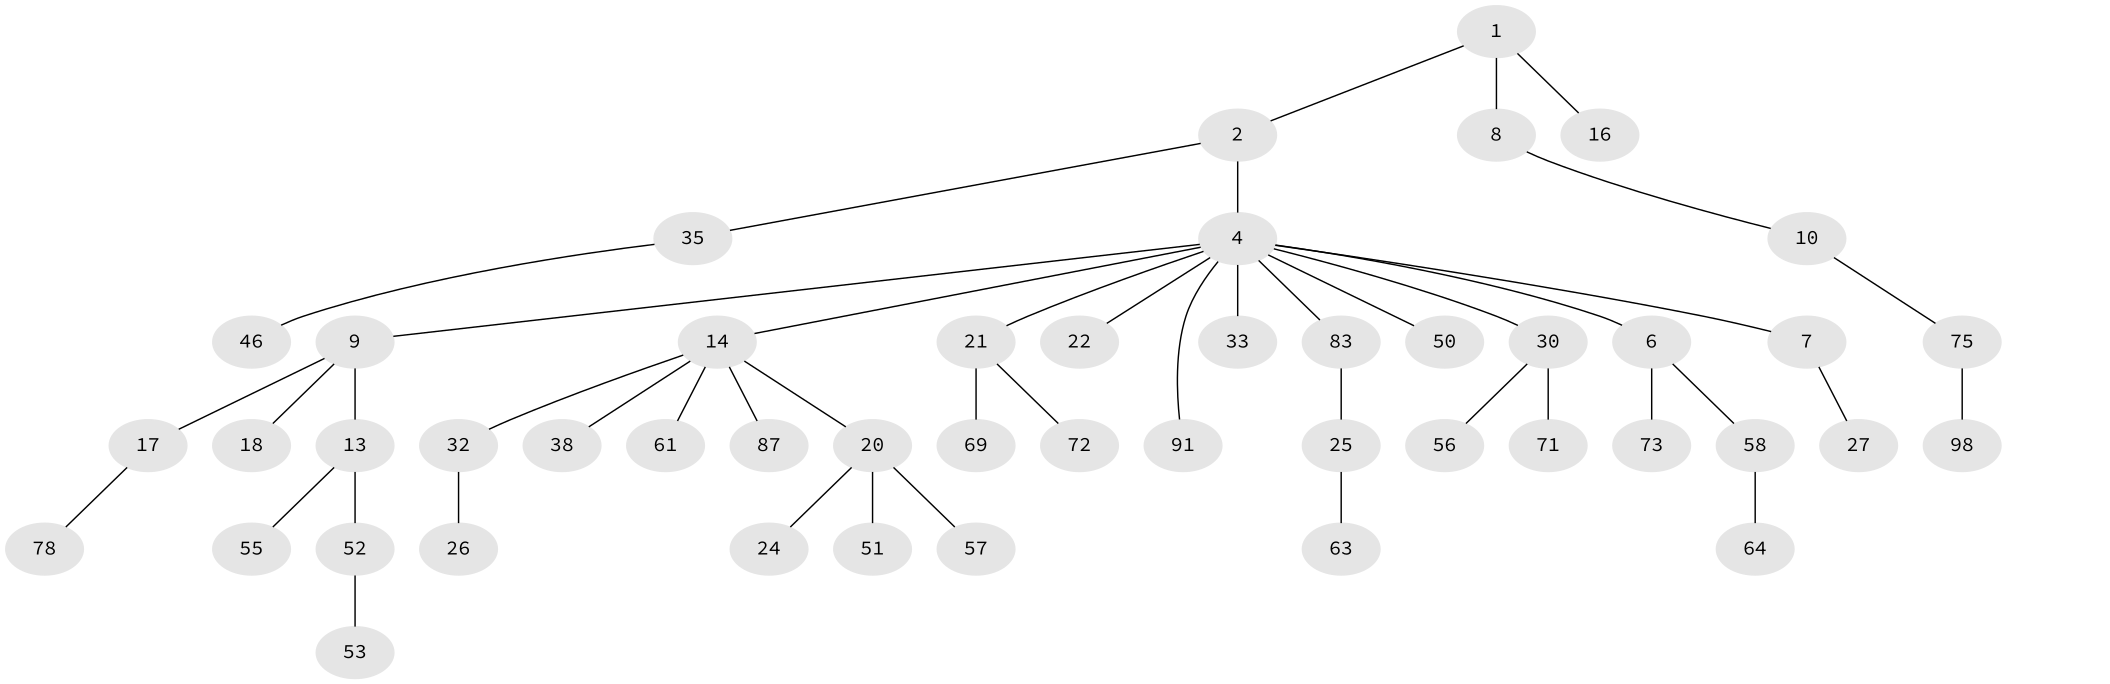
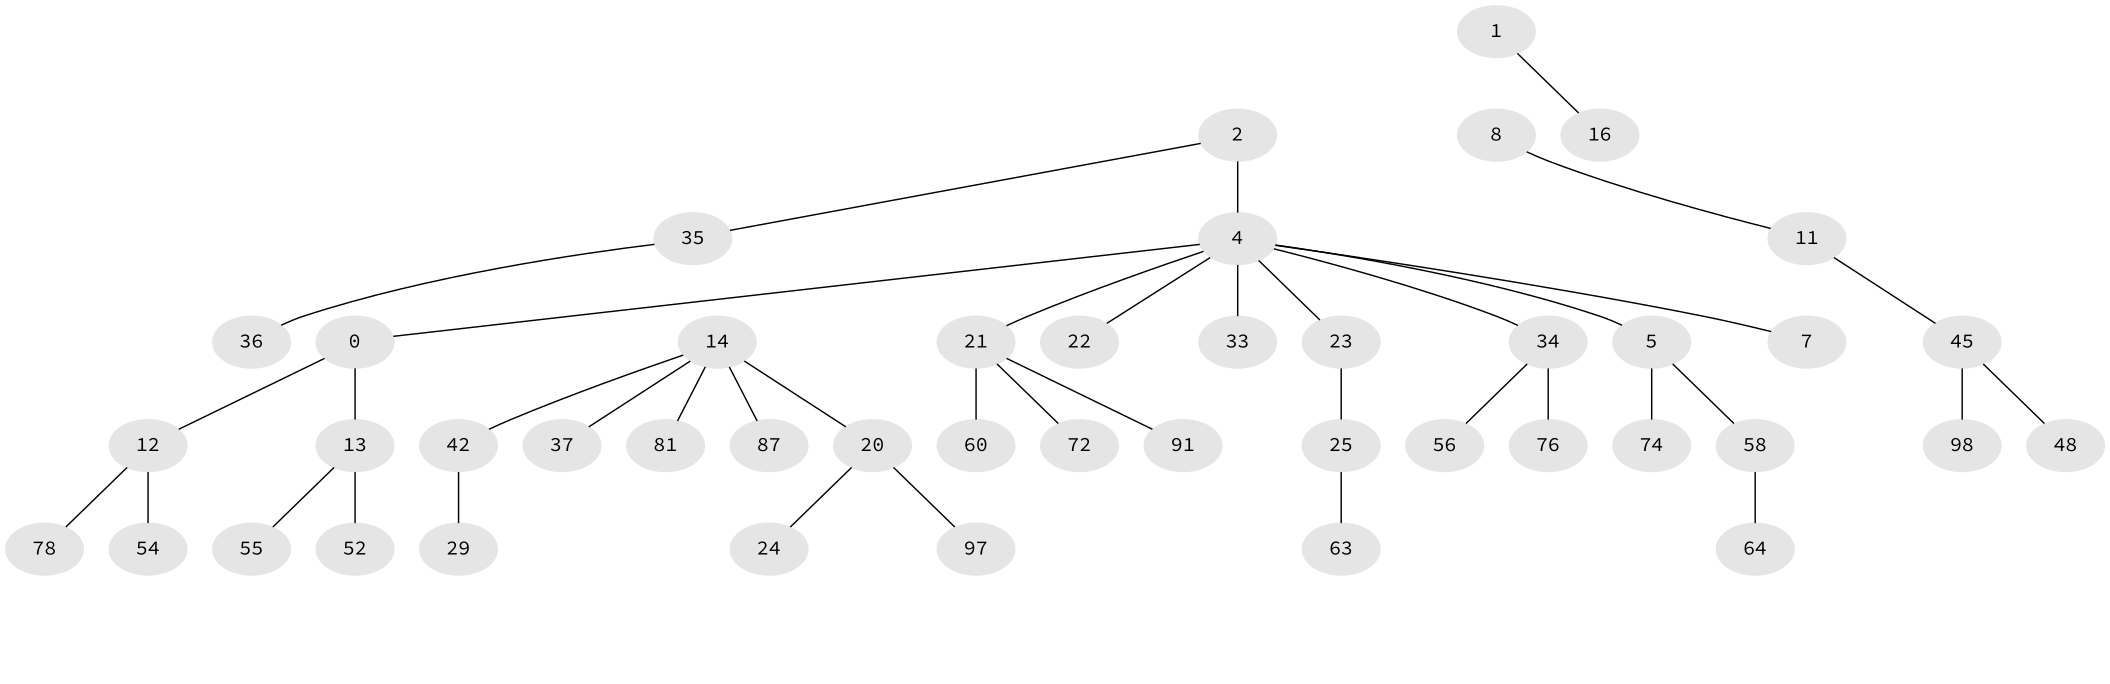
edge "1" -- "2": removed
edge "1" -- "8": removed
node "10": label "10" -> "11"
edge "4" -- "14": removed
edge "4" -- "91": now "21" -- "91"
node "46": label "46" -> "36"
node "9": label "9" -> "0"
node "83": label "83" -> "23"
node "50": removed
node "30": label "30" -> "34"
node "6": label "6" -> "5"
node "75": label "75" -> "45"
node "17": label "17" -> "12"
node "18": removed
node "32": label "32" -> "42"
node "38": label "38" -> "37"
node "61": label "61" -> "81"
node "69": label "69" -> "60"
node "71": label "71" -> "76"
node "73": label "73" -> "74"
node "27": removed
node "48": added
node "54": added
node "26": label "26" -> "29"
node "51": removed
node "57": label "57" -> "97"
node "53": removed
